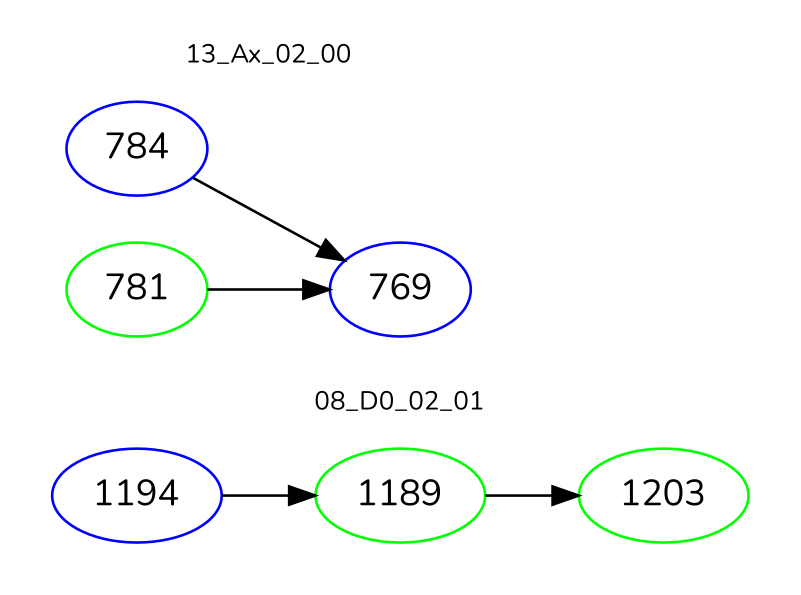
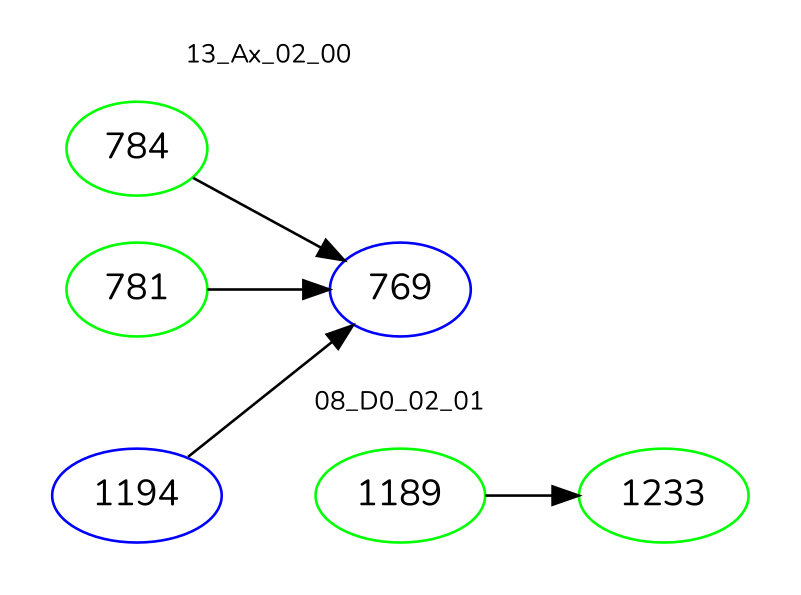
node "784": color blue -> green
edge "1194" -> "1189": now "1194" -> "769"
node "1203": label "1203" -> "1233"
